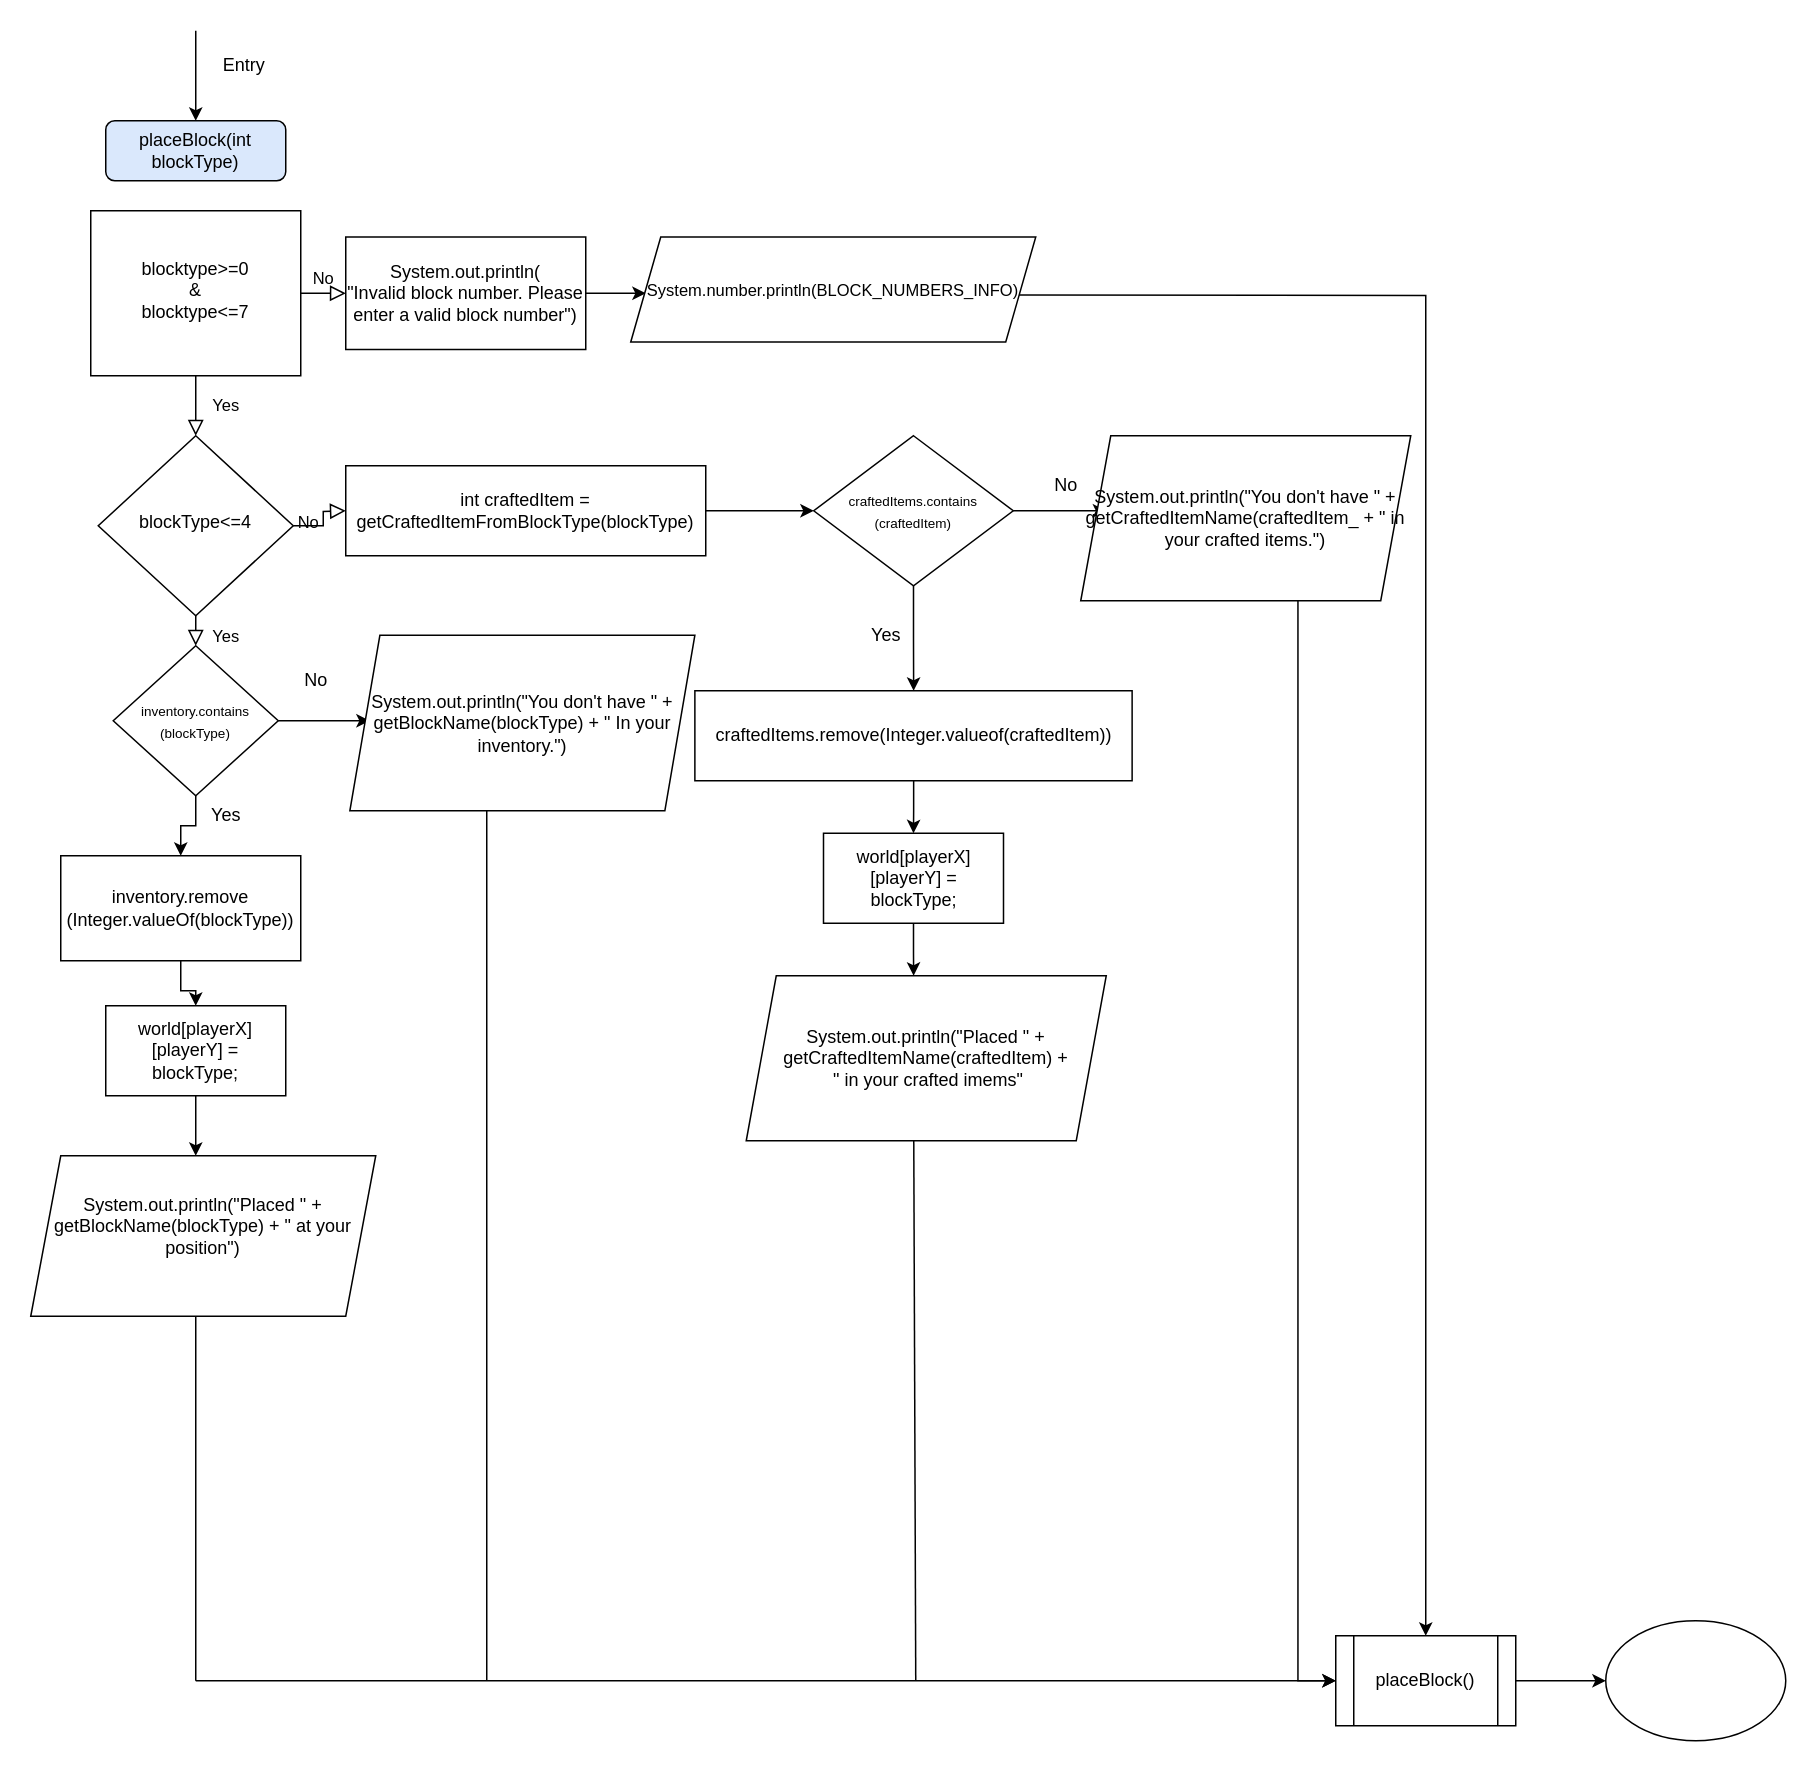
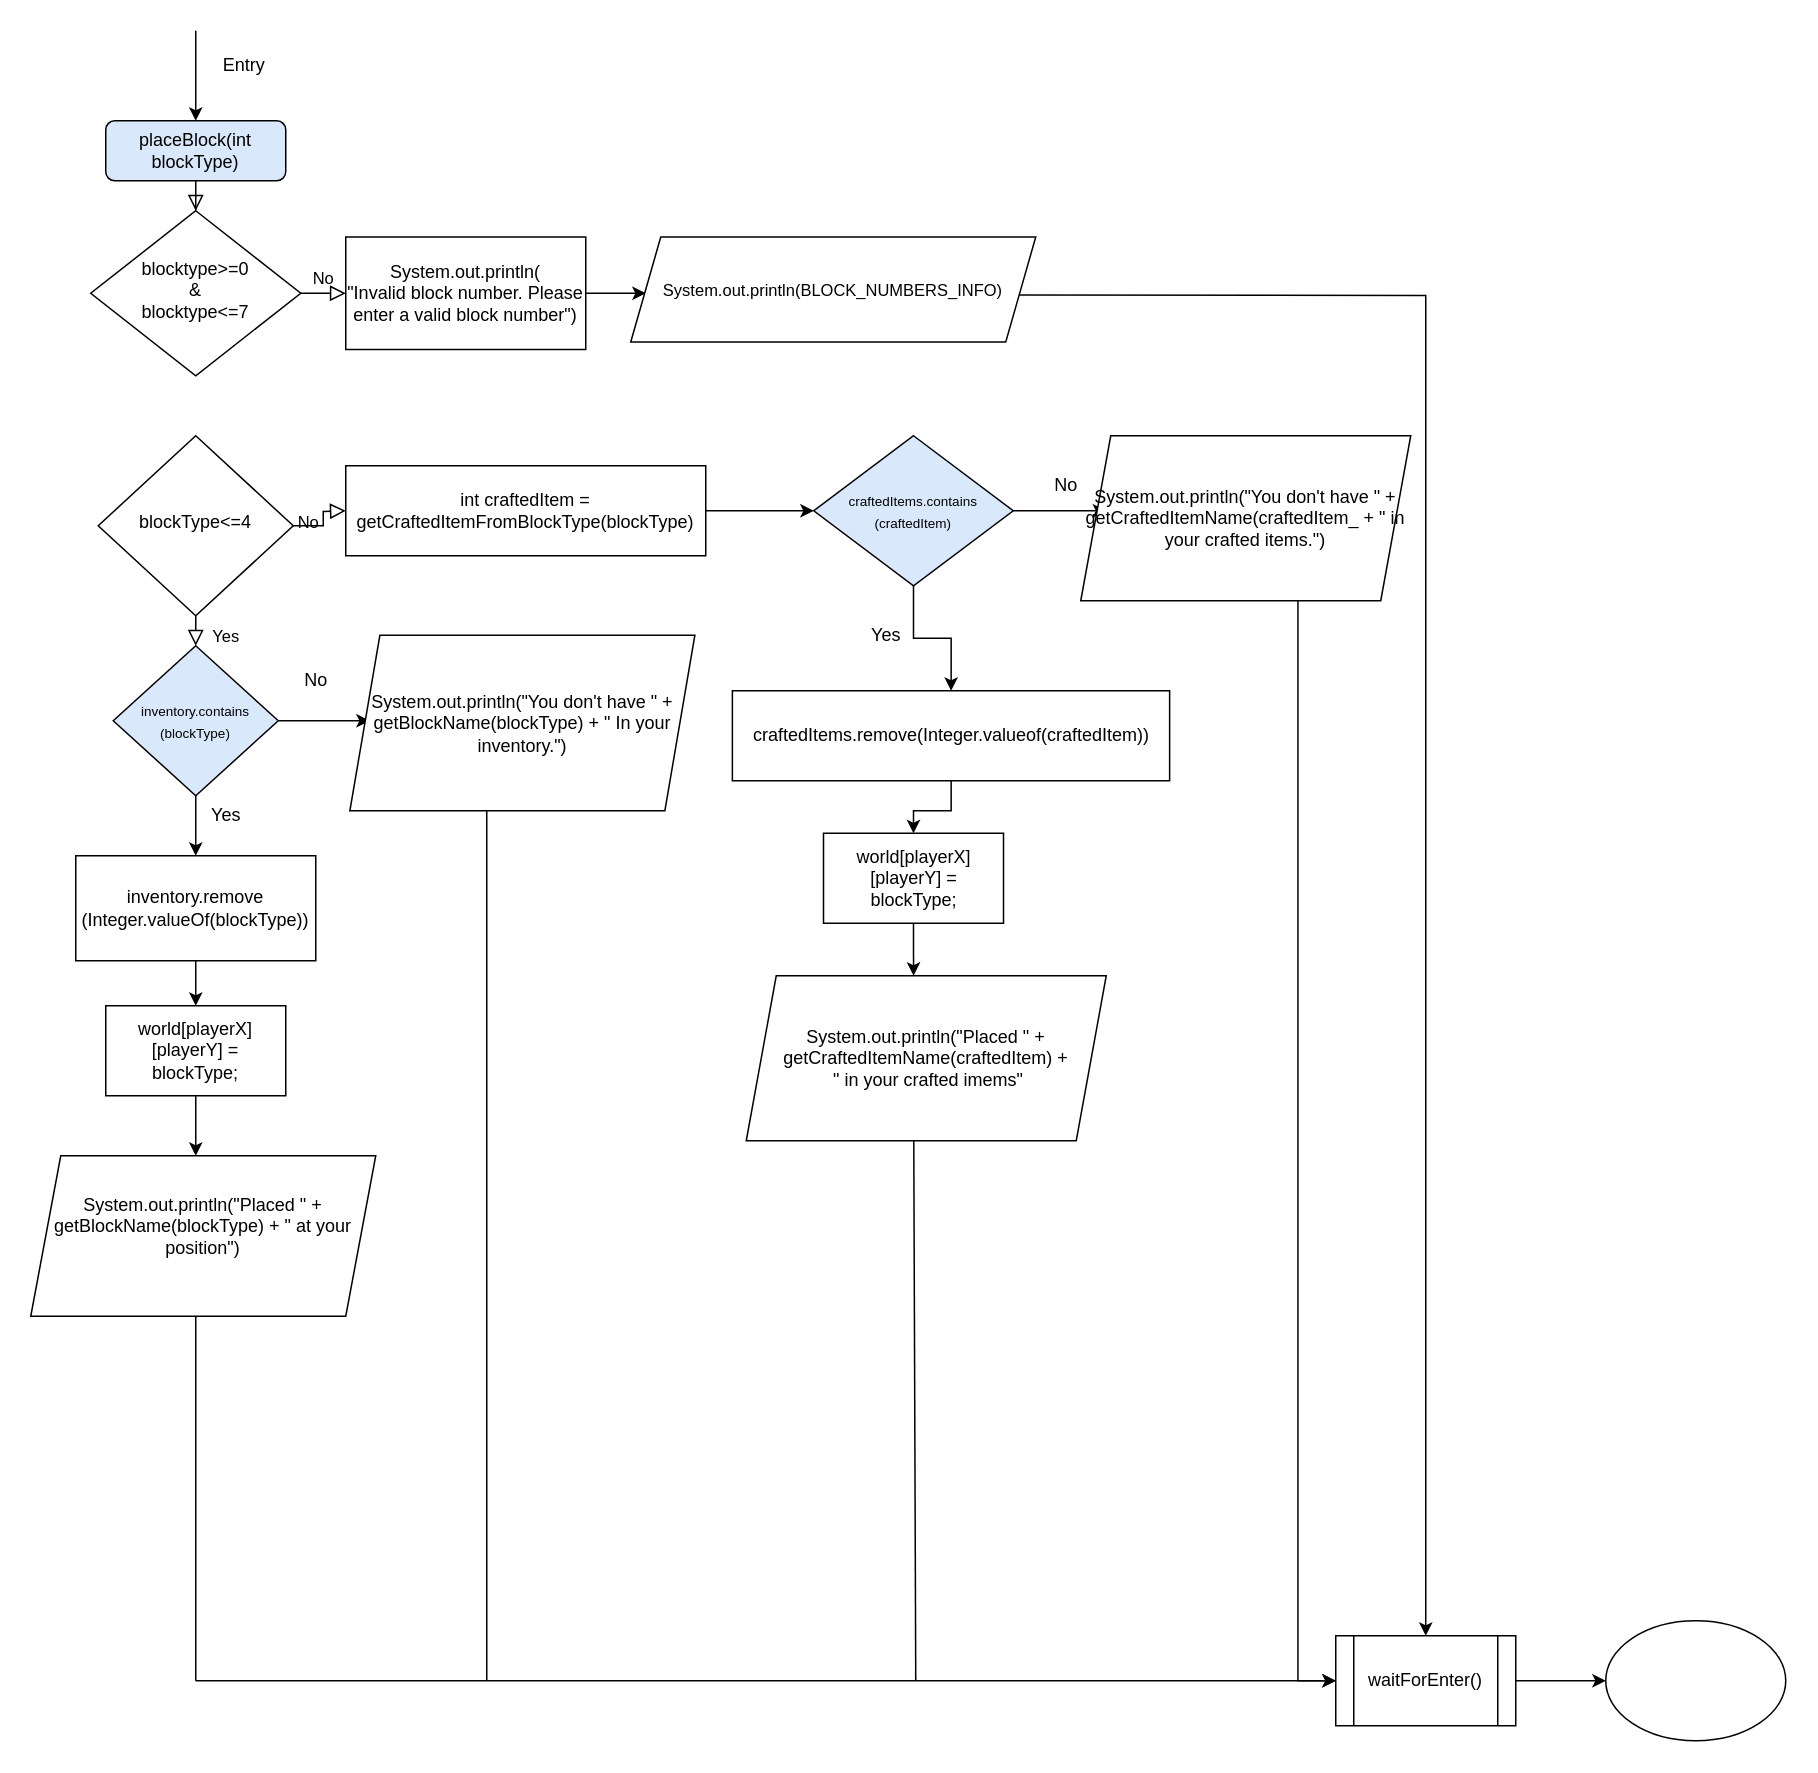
edge "placeBlock(int blockType)" -> "blocktype>=0 & blocktype<=7": added
node "System.number.println(BLOCK_NUMBERS_INFO)": label "System.number.println(BLOCK_NUMBERS_INFO)" -> "System.out.println(BLOCK_NUMBERS_INFO)"
node "blocktype>=0 & blocktype<=7": shape rectangle -> diamond
edge "blocktype>=0 & blocktype<=7" -> "blockType<=4": removed, label "Yes"
node "craftedItems.contains (craftedItem)": fillcolor #ffffff -> #dae8fc
node "inventory.contains (blockType)": fillcolor #ffffff -> #dae8fc
node "craftedItems.remove(Integer.valueof(craftedItem))": moved (914, 736) -> (951, 736)
node "inventory.remove (Integer.valueOf(blockType))": moved (181, 908) -> (196, 908)
node "placeBlock()": label "placeBlock()" -> "waitForEnter()"
